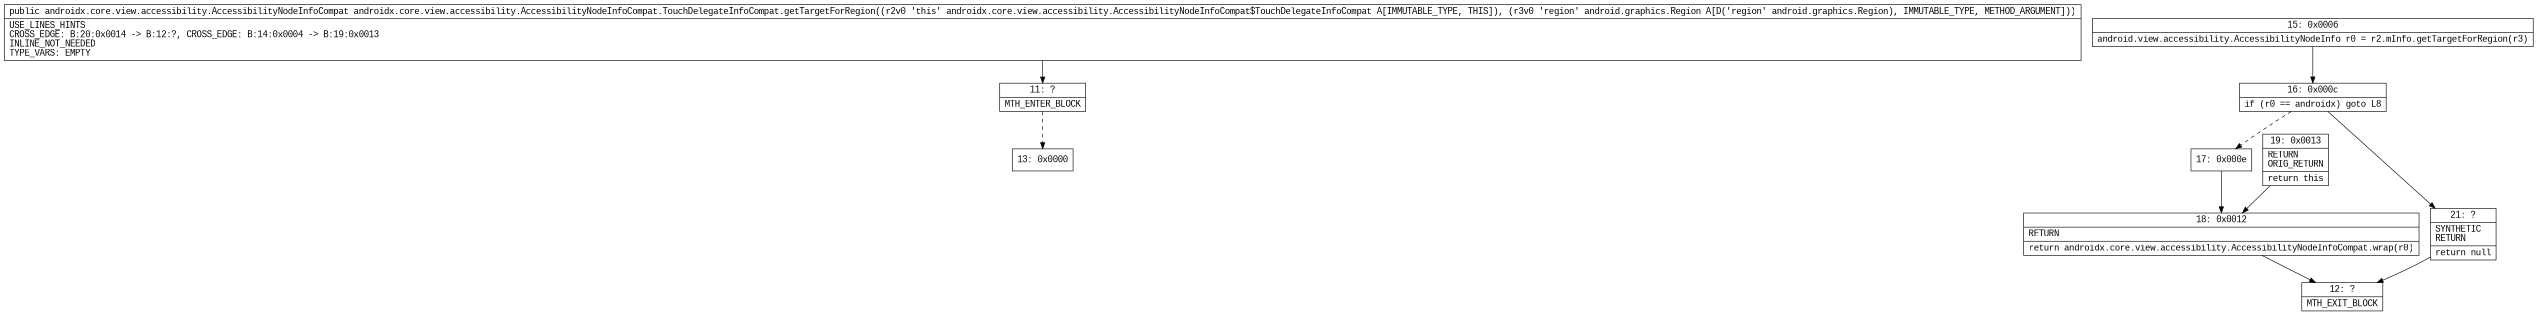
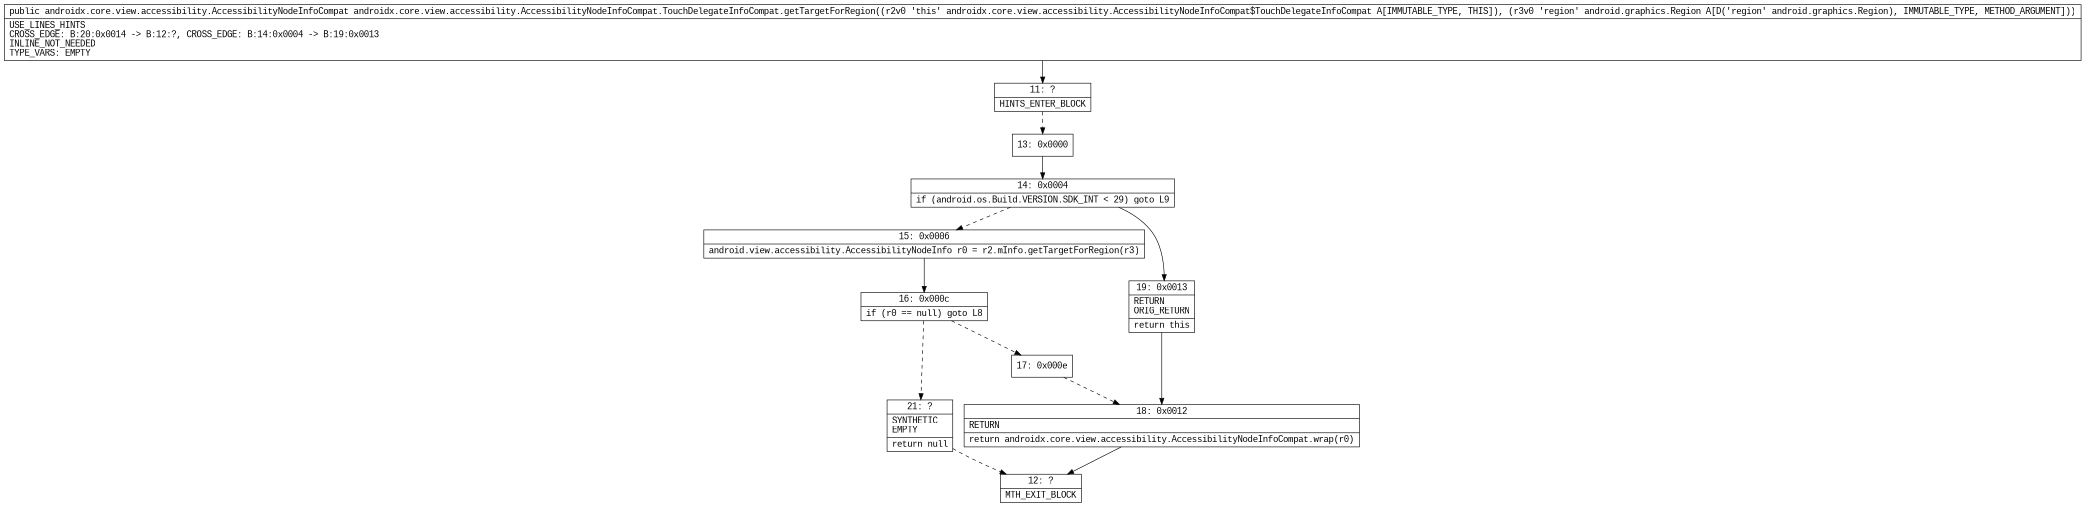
node "11: ?": text "MTH_ENTER_BLOCK" -> "HINTS_ENTER_BLOCK"
node "16: 0x000c": text "if (r0 == androidx) goto L8" -> "if (r0 == null) goto L8"
edge "16: 0x000c" -> "21: ?": style solid -> dashed
edge "17: 0x000e" -> "18: 0x0012": style solid -> dashed
node "14: 0x0004": added
node "21: ?": text "RETURN" -> "EMPTY"
edge "21: ?" -> "12: ?": style solid -> dashed
